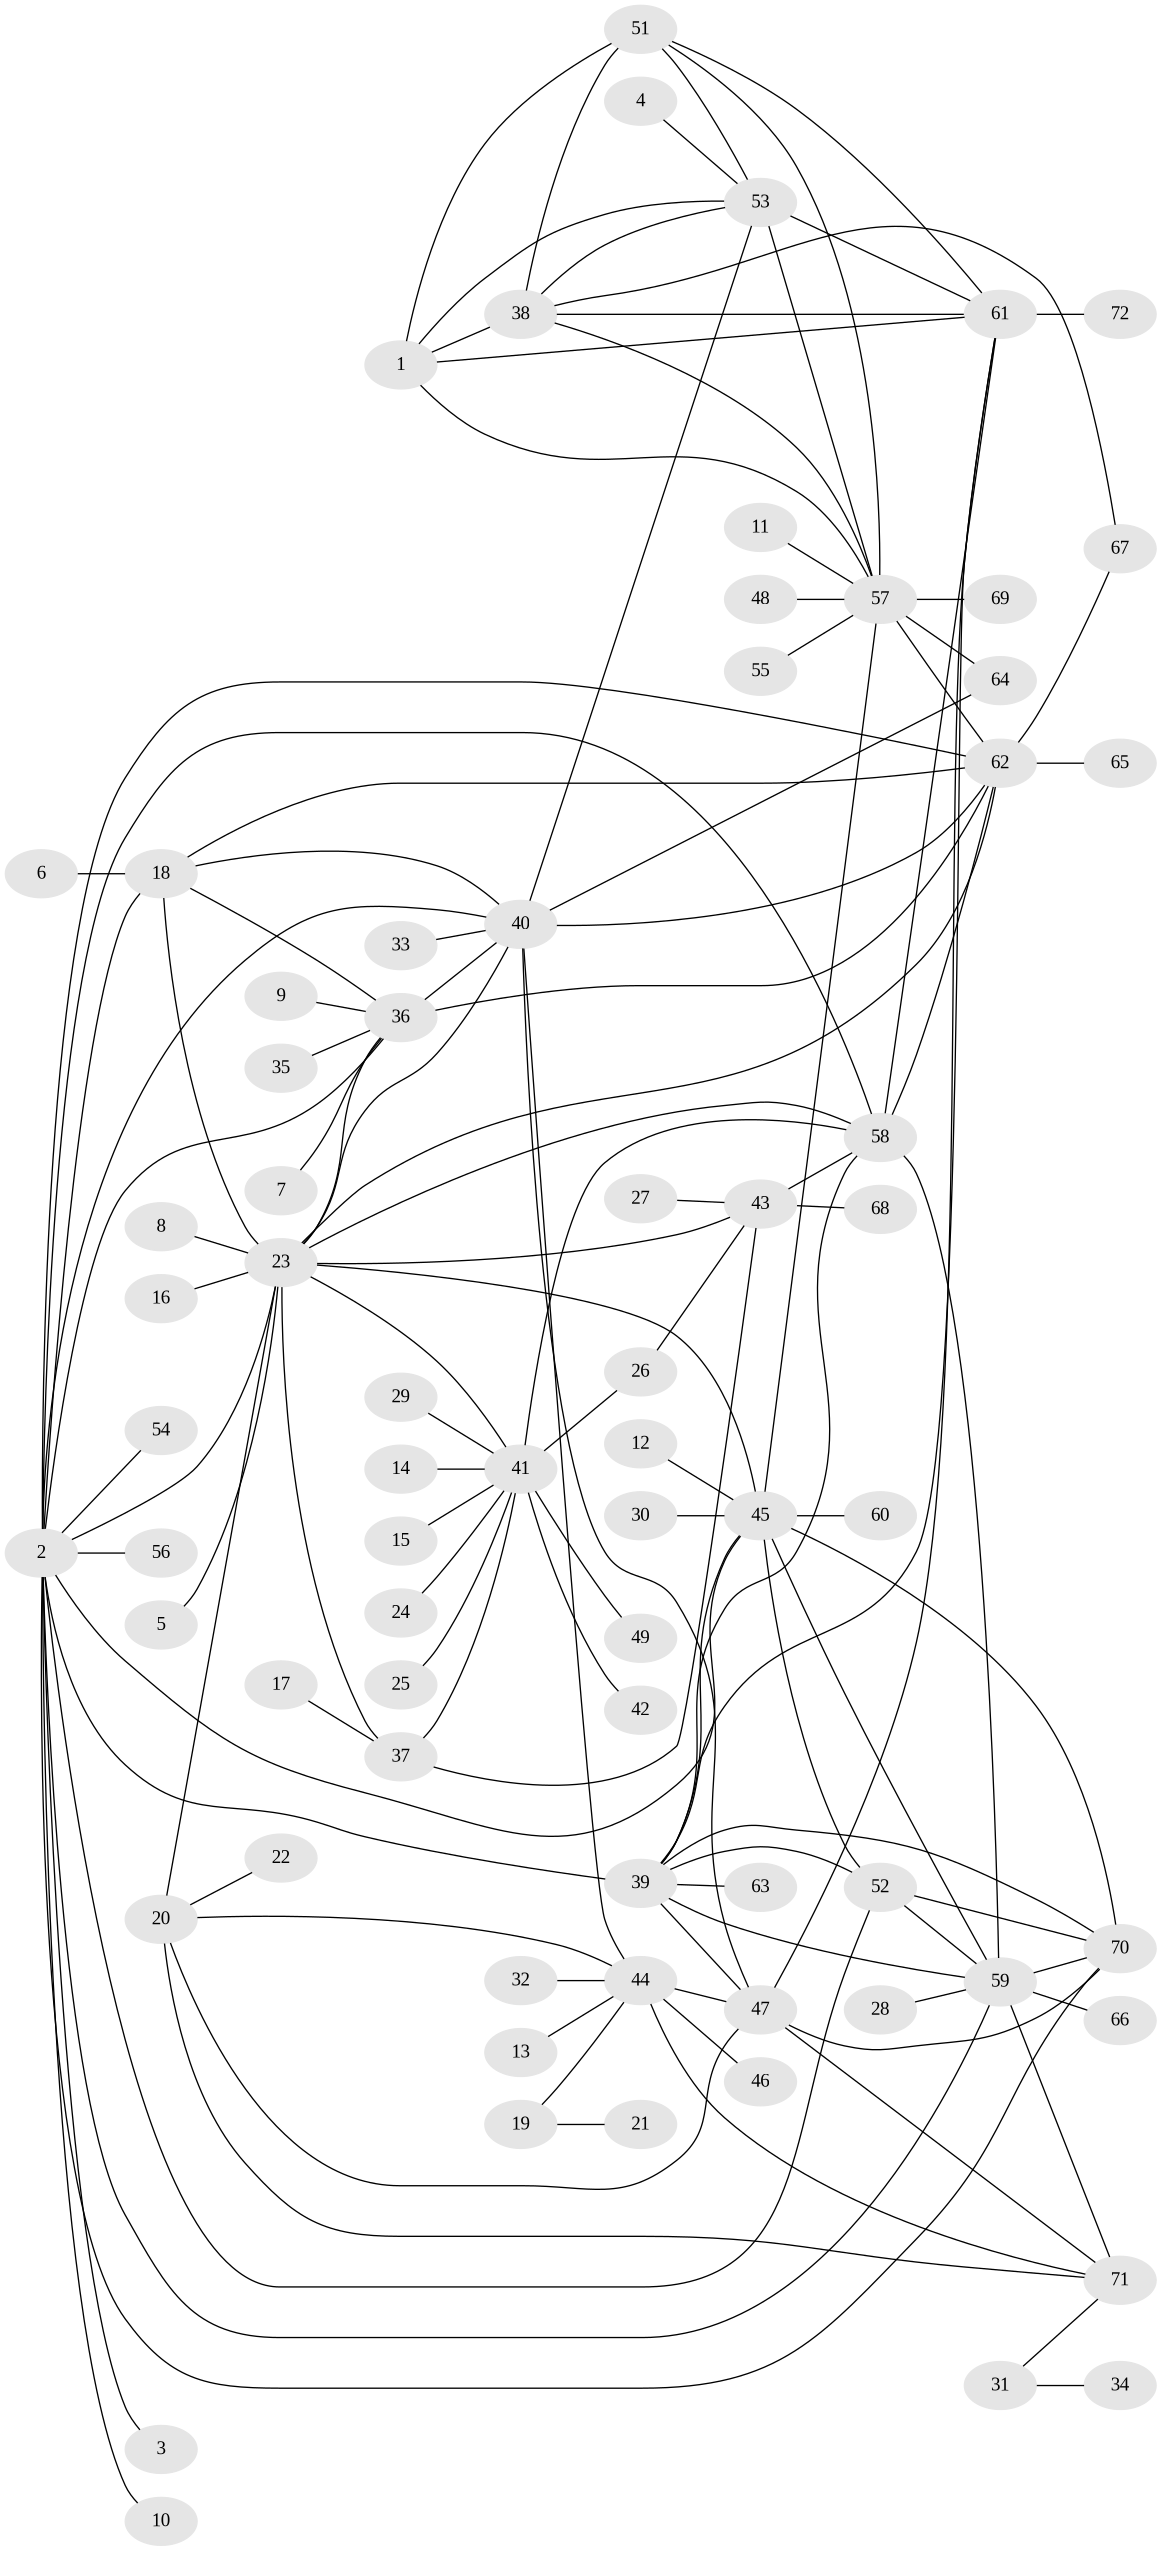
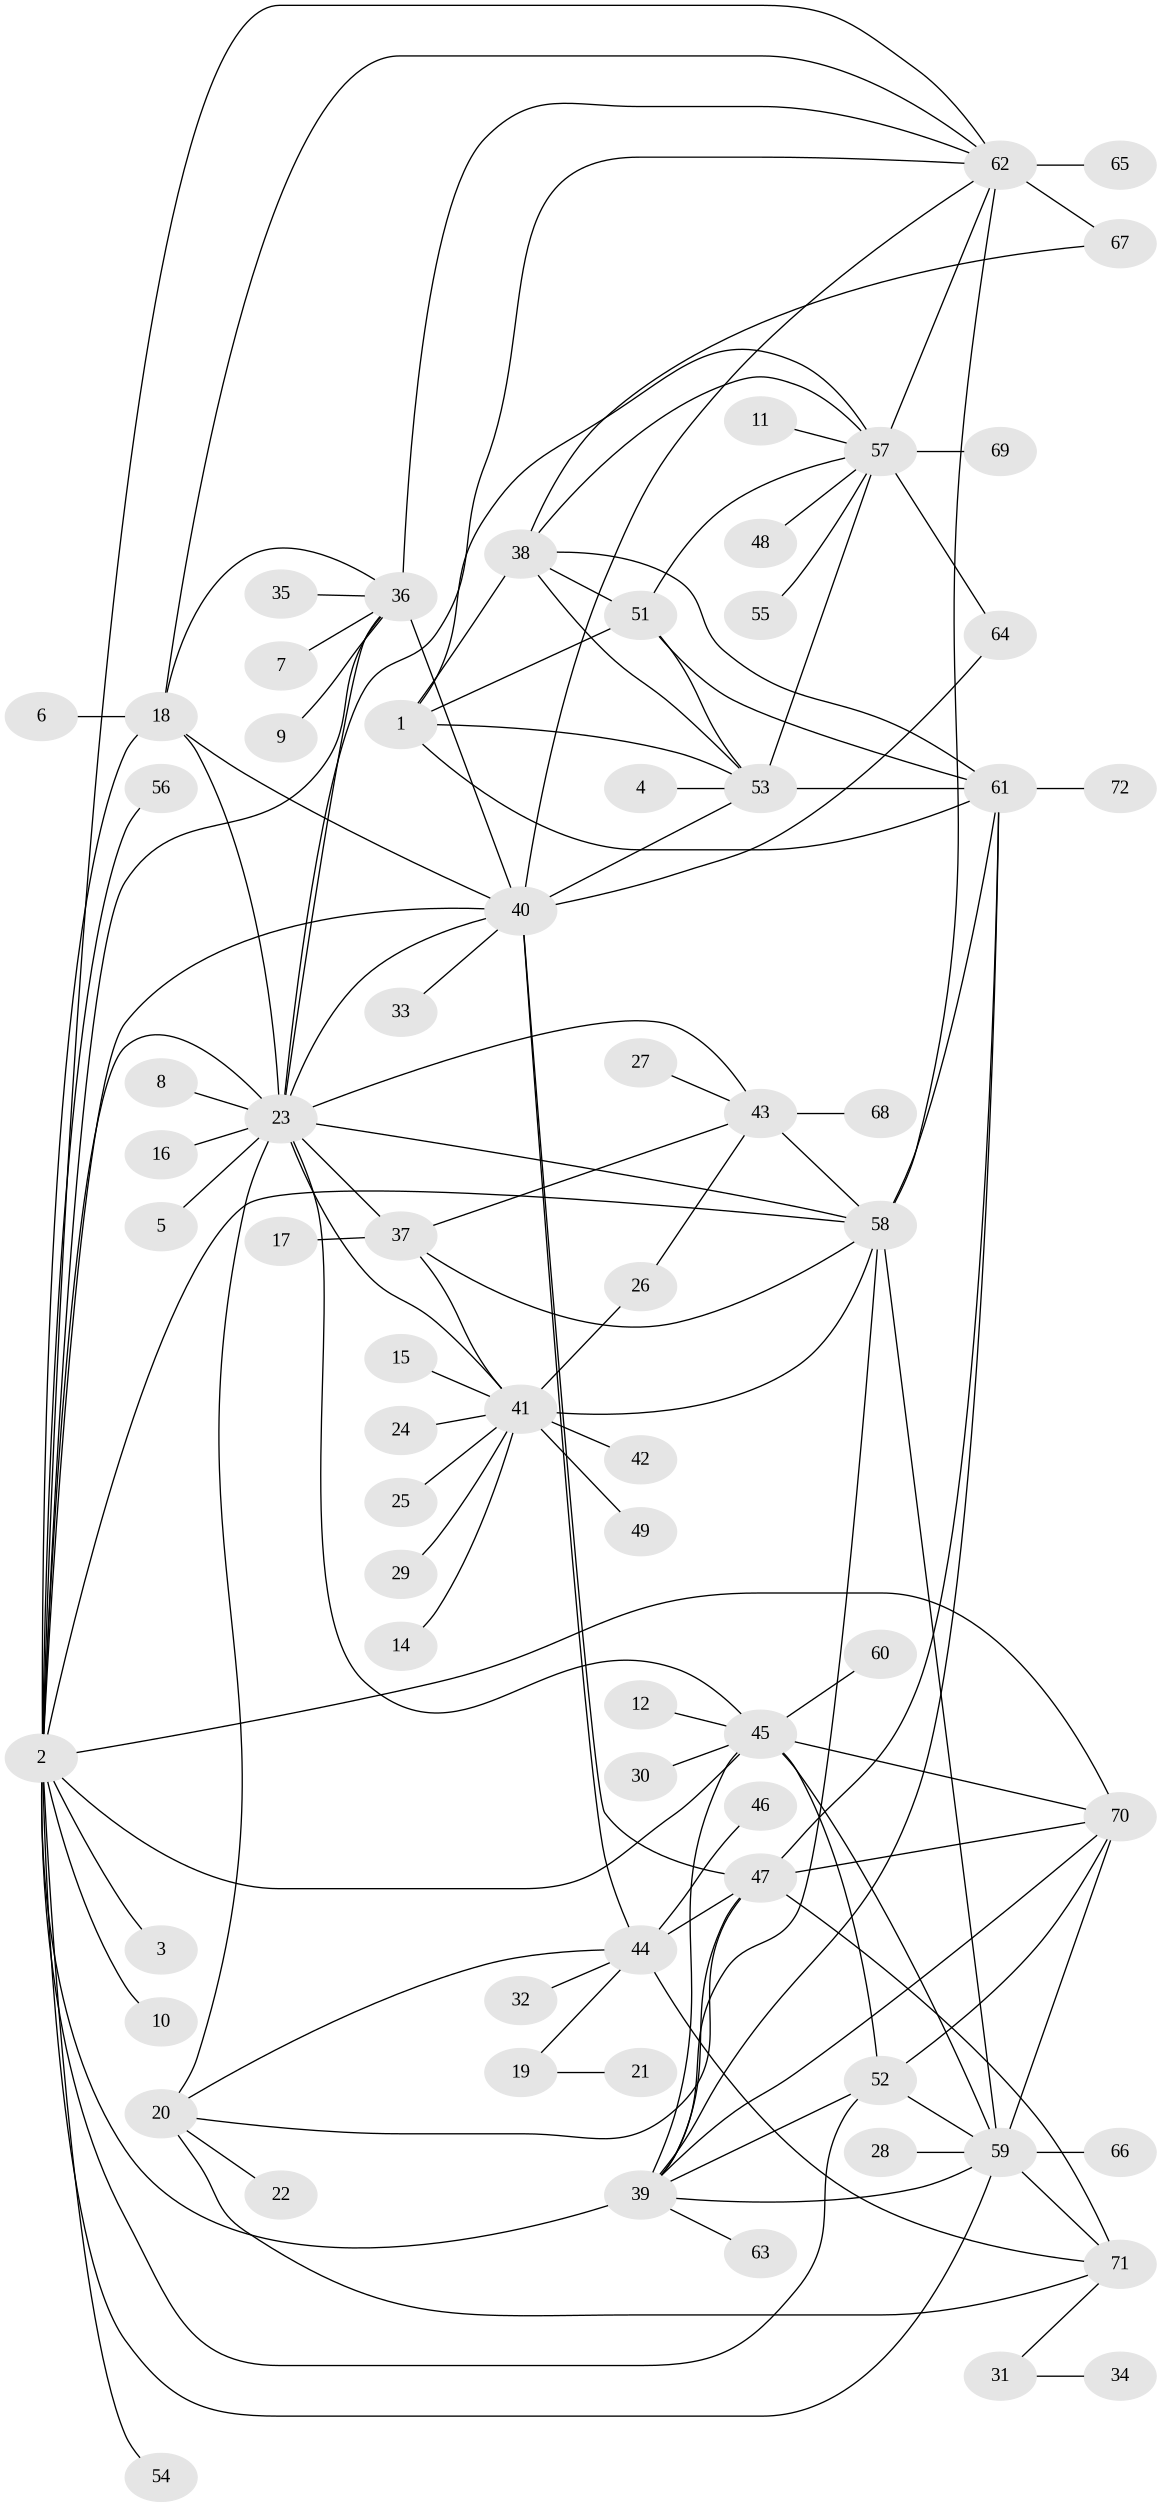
edge "57" -- "45": removed
edge "58" -- "37": added
node "13": removed
